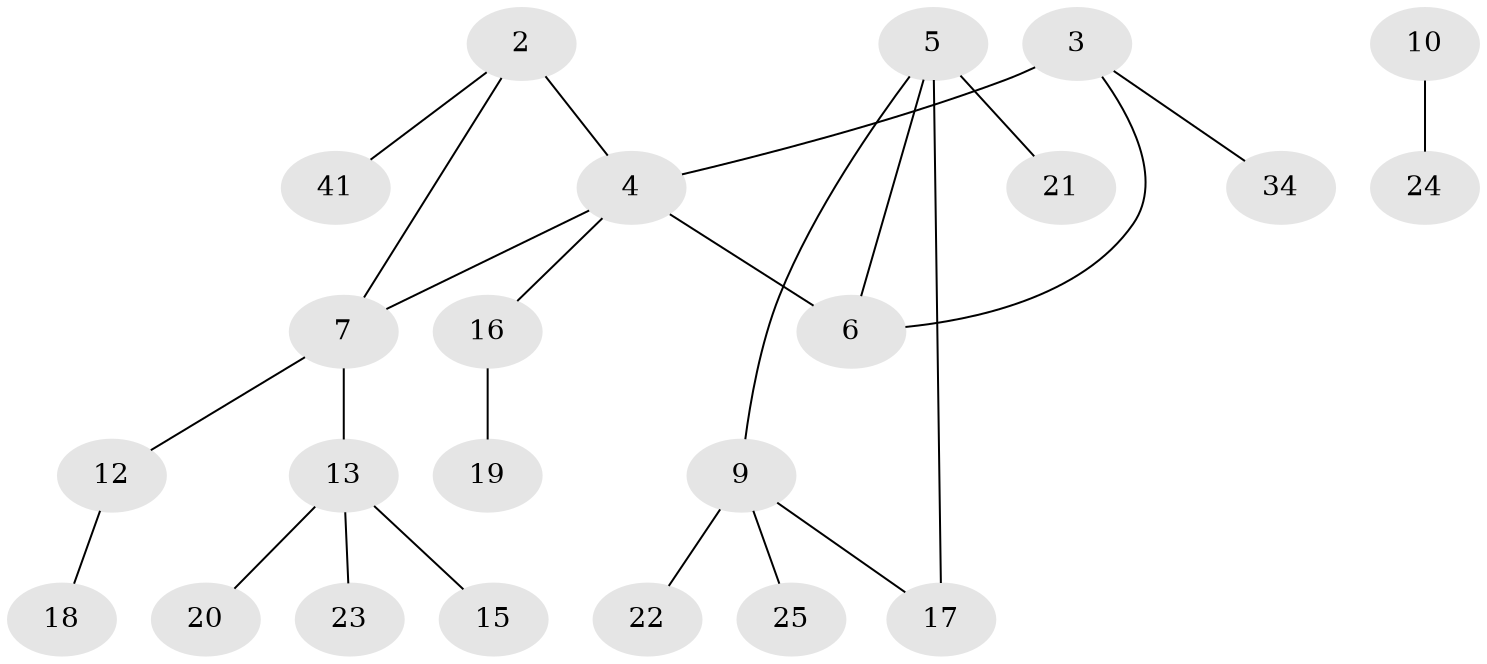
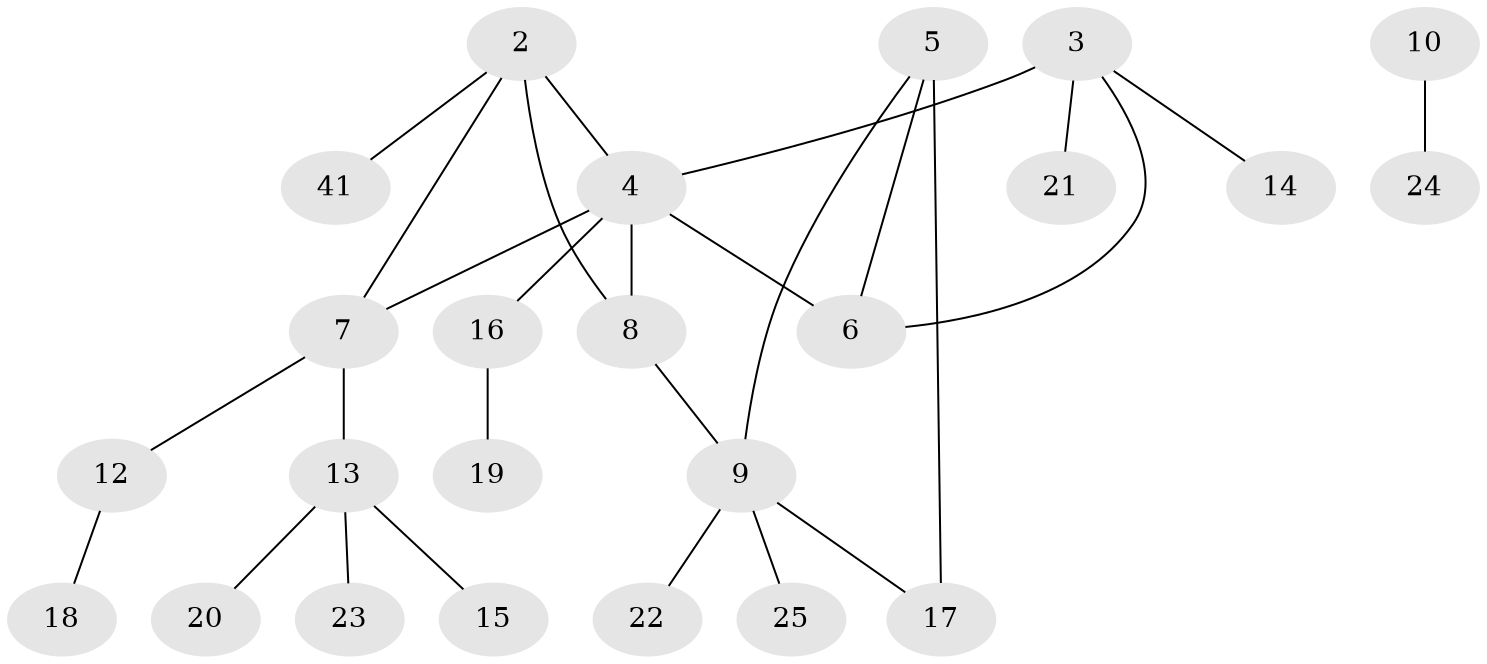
edge "5" -- "21": now "3" -- "21"
node "34": label "34" -> "14"
node "8": added
